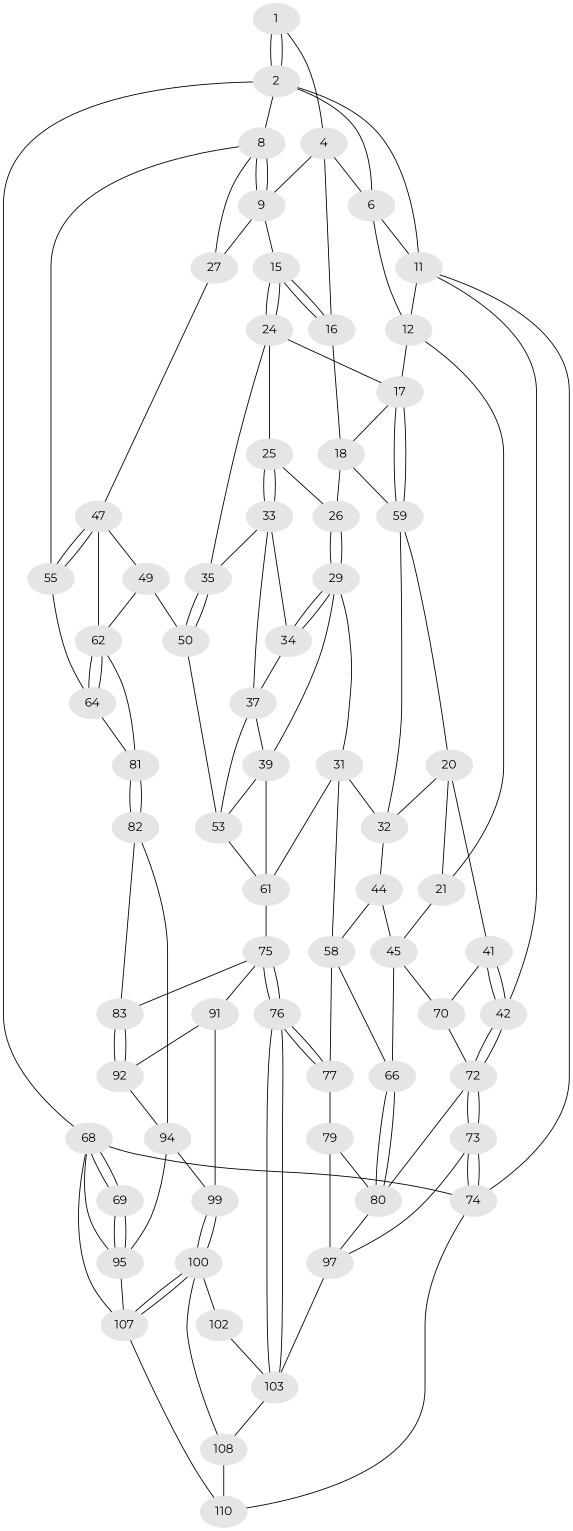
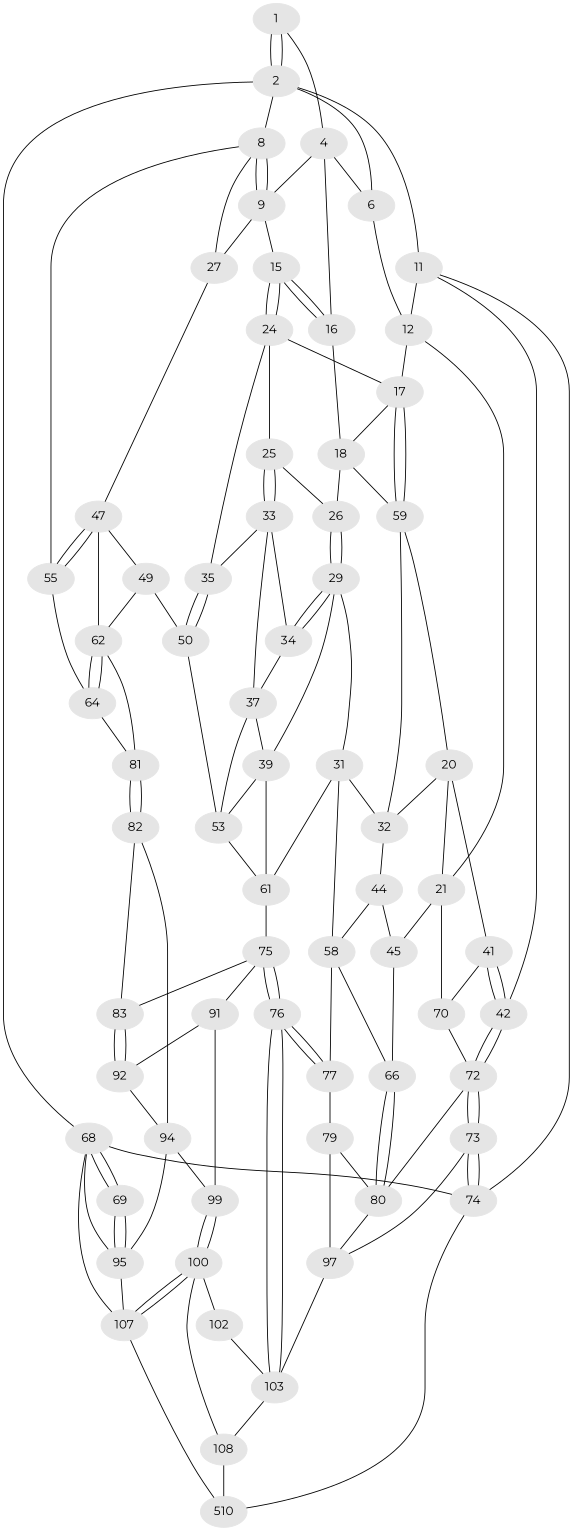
edge "6" -- "11": removed
edge "45" -- "70": now "21" -- "70"
node "110": label "110" -> "510"
